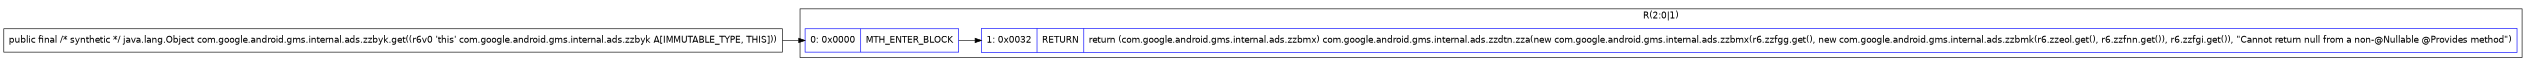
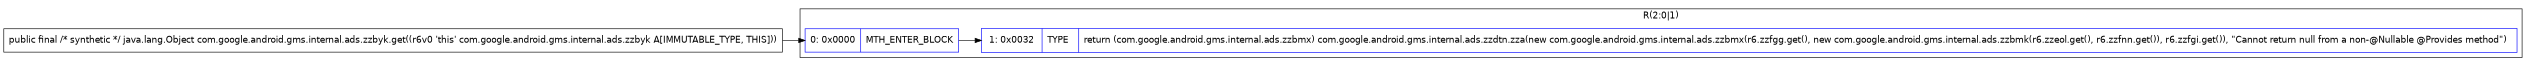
node "1: 0x0032": text "RETURN" -> "TYPE"
